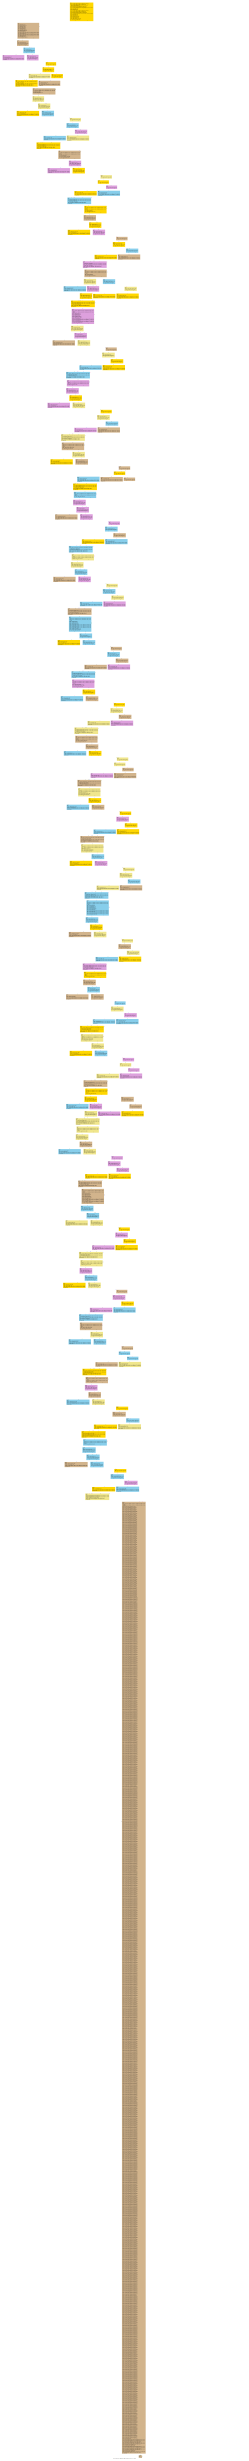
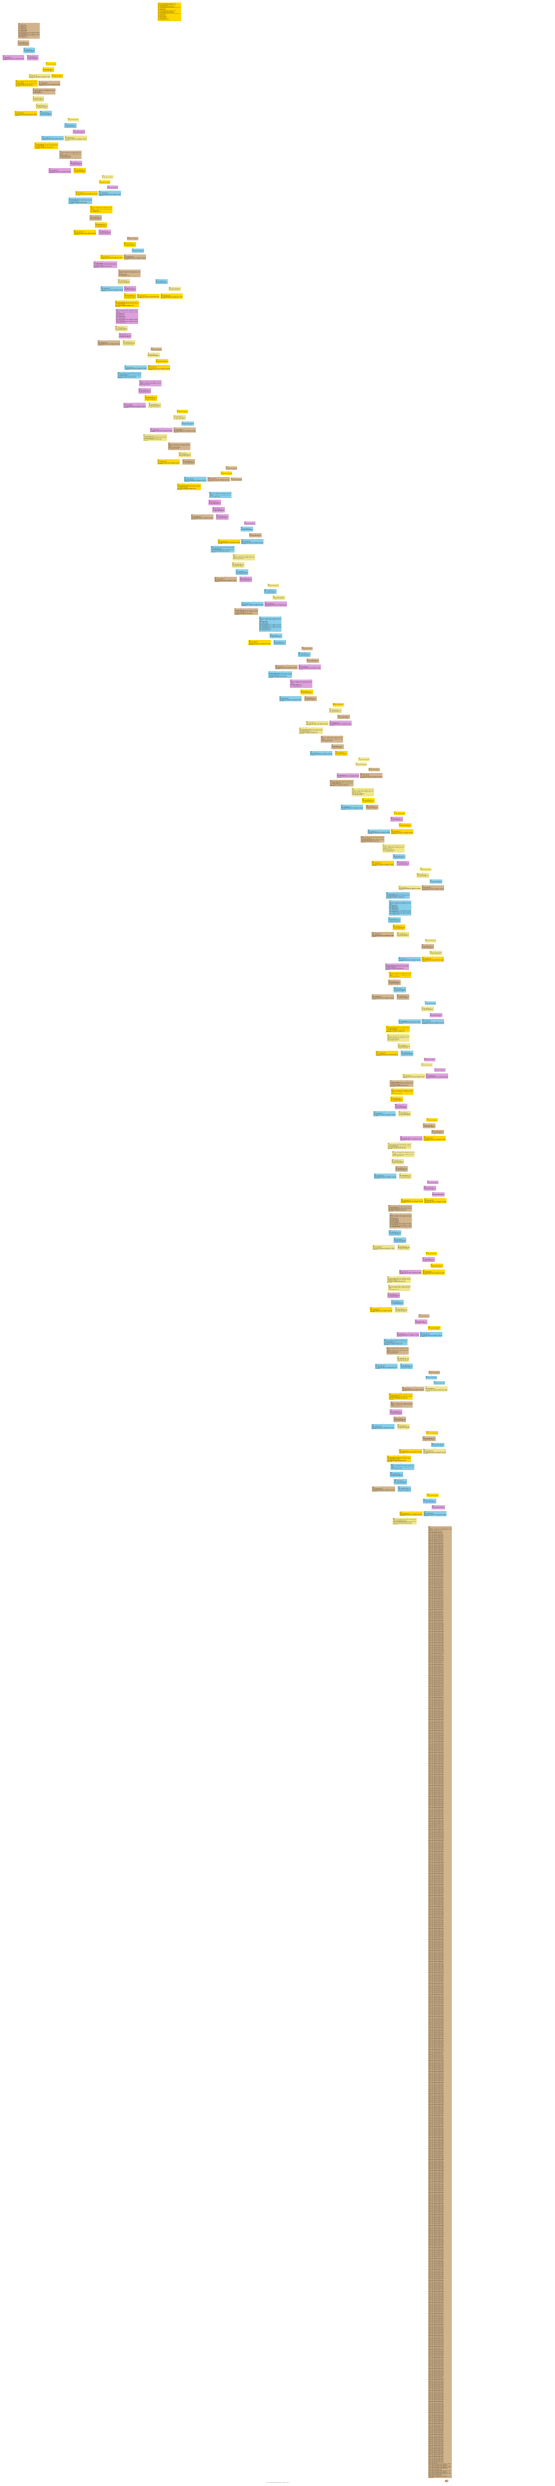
node "%792:": added
